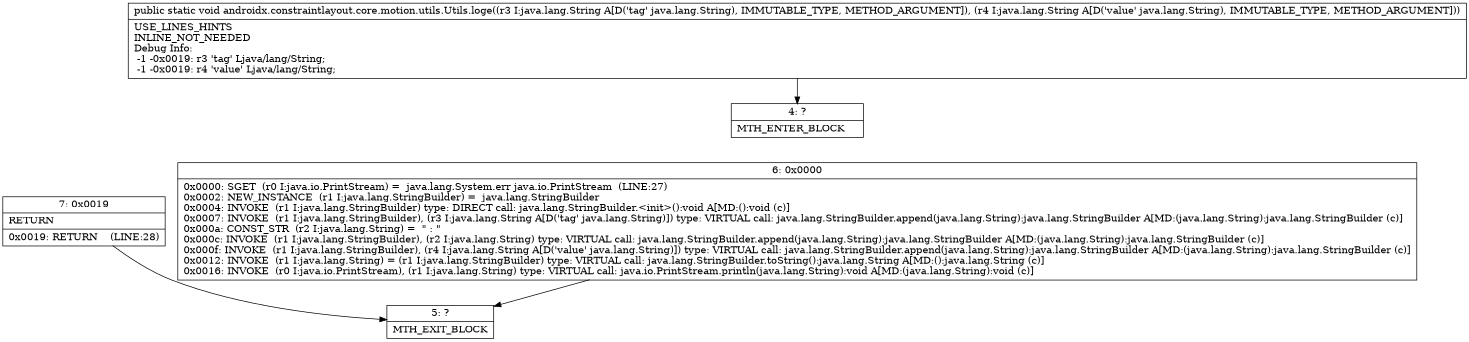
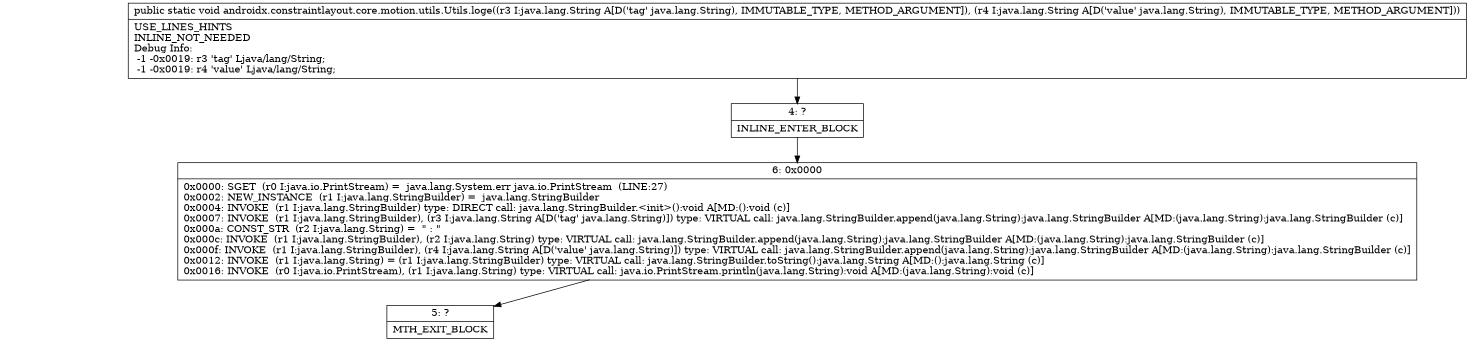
node "4: ?": text "MTH_ENTER_BLOCK" -> "INLINE_ENTER_BLOCK"
edge "4: ?" -> "6: 0x0000": added
node "7: 0x0019": removed
